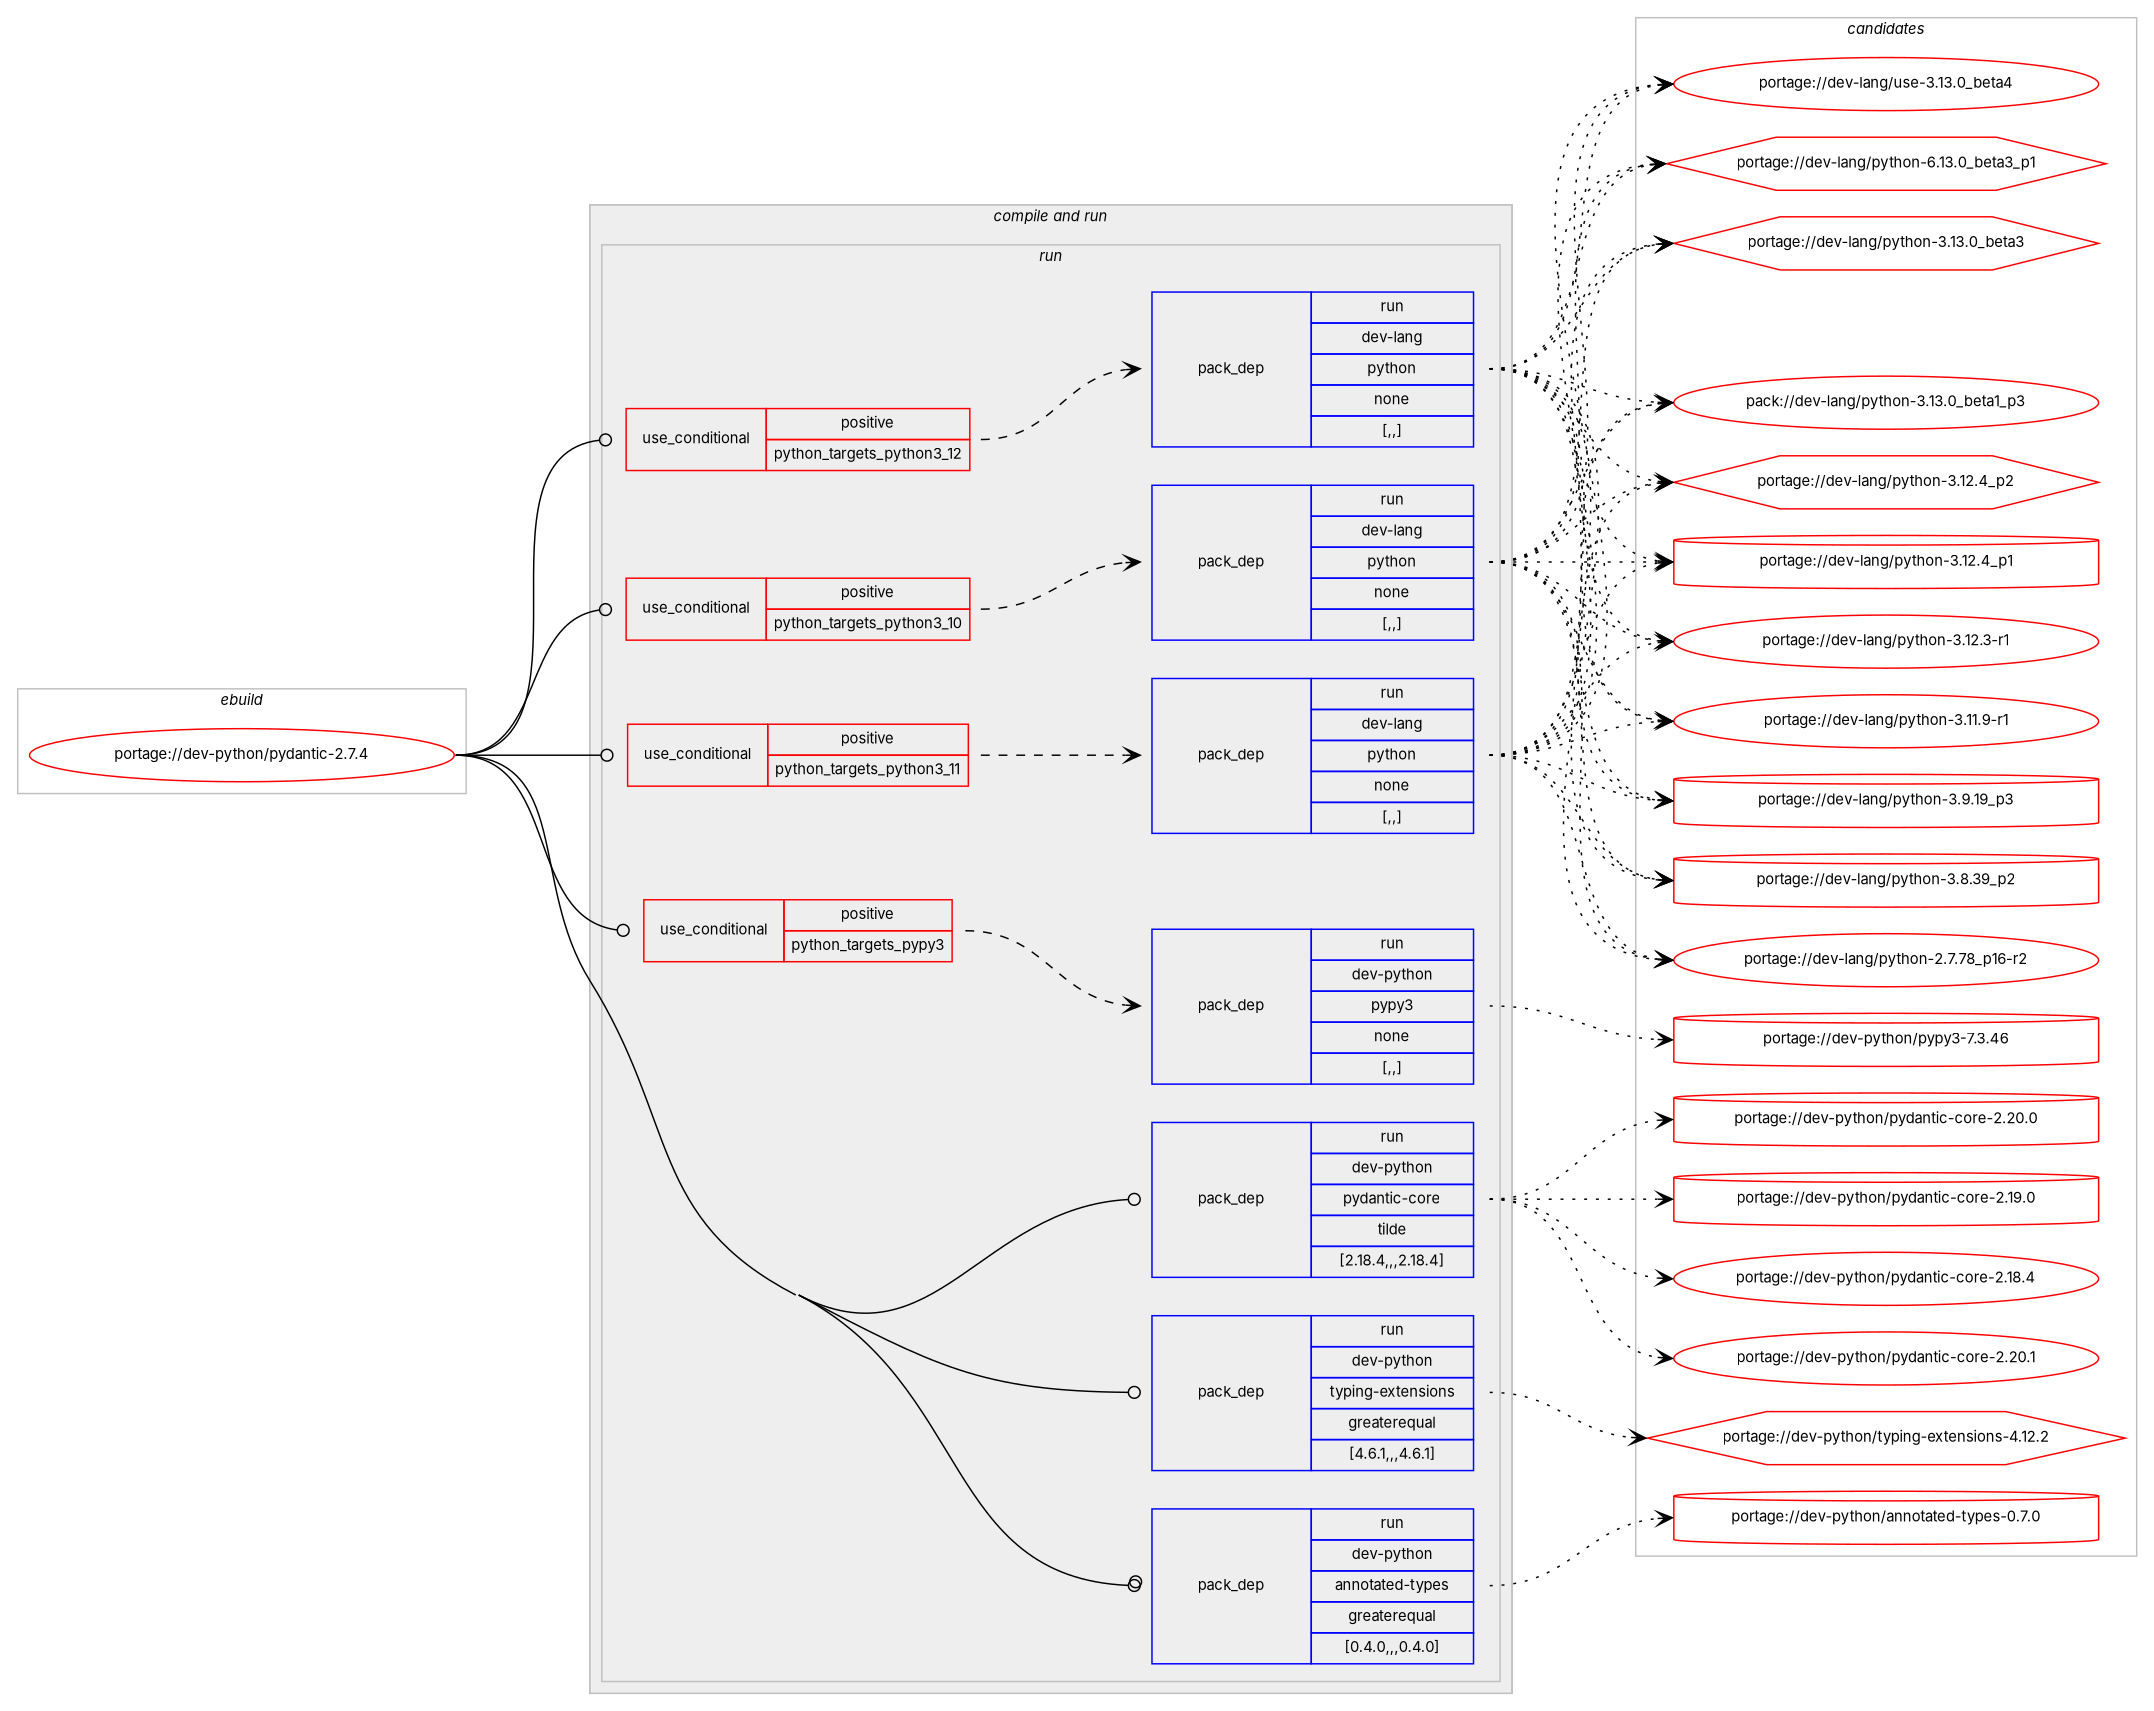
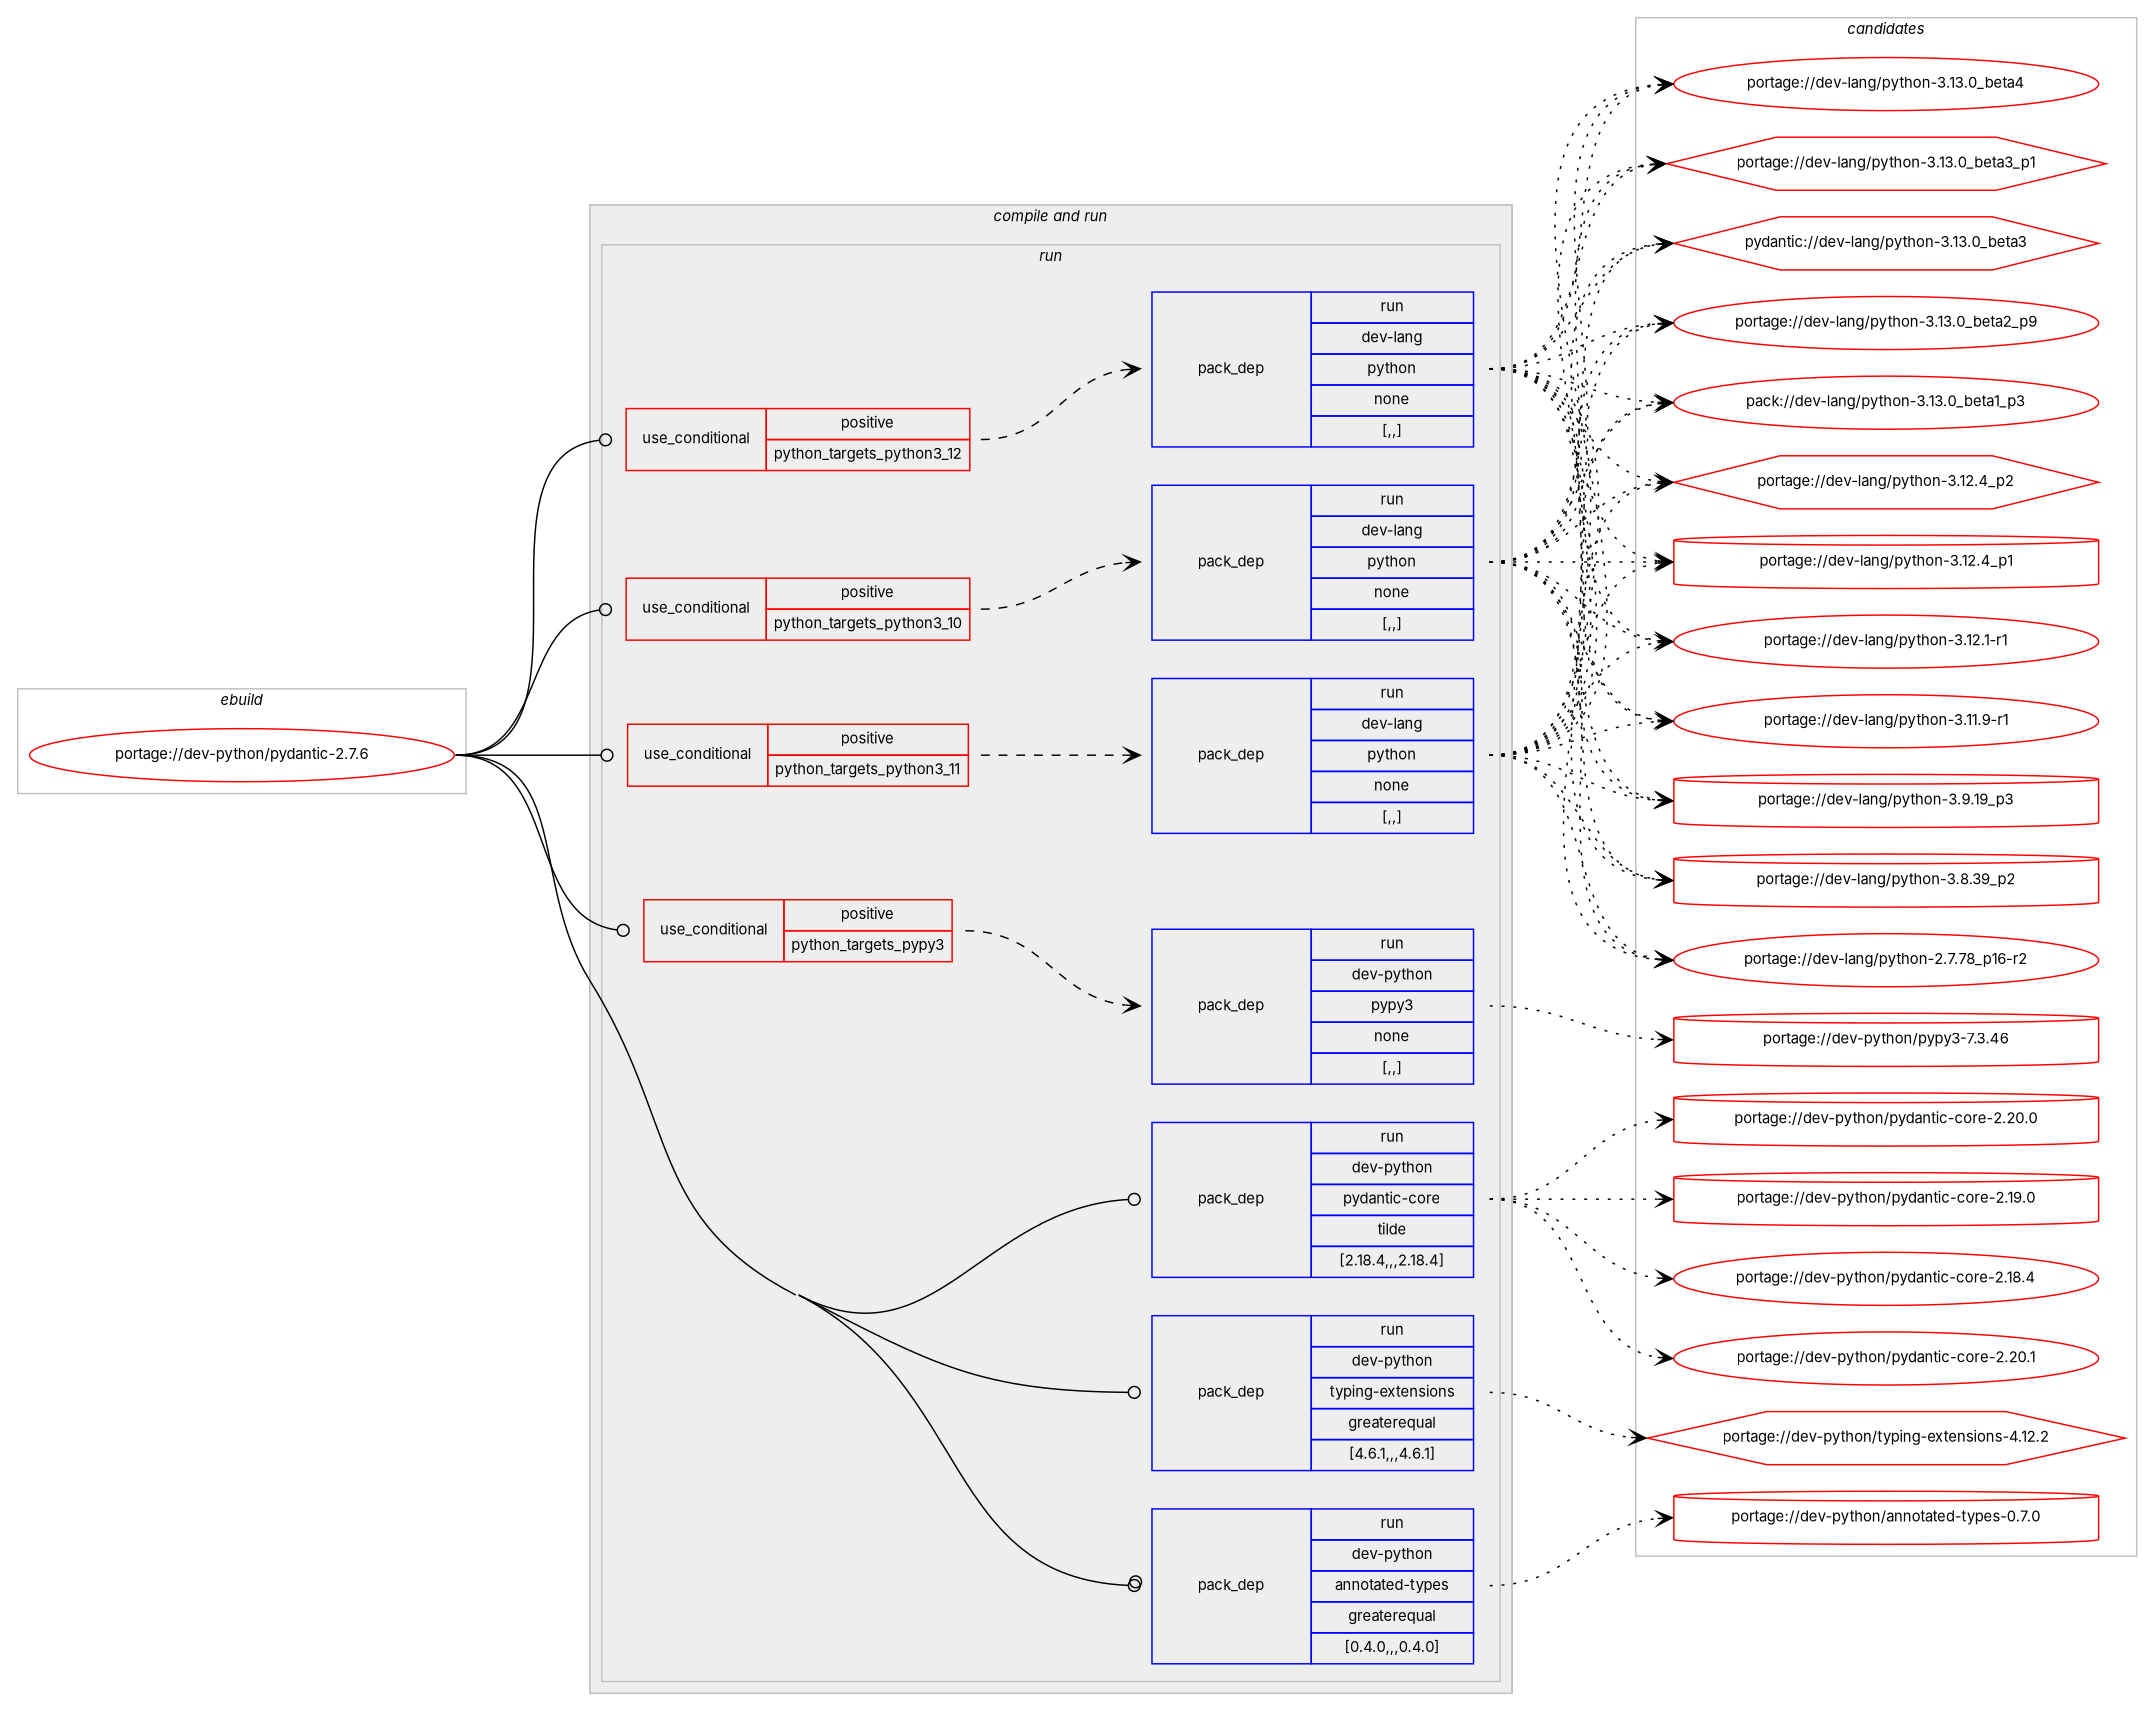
node "portage://dev-lang/use-3.13.0_beta4": label "portage://dev-lang/use-3.13.0_beta4" -> "portage://dev-lang/python-3.13.0_beta4"
node "portage://dev-lang/python-6.13.0_beta3_p1": label "portage://dev-lang/python-6.13.0_beta3_p1" -> "portage://dev-lang/python-3.13.0_beta3_p1"
node "portage://dev-lang/python-3.13.0_beta3": label "portage://dev-lang/python-3.13.0_beta3" -> "pydantic://dev-lang/python-3.13.0_beta3"
node "portage://dev-lang/python-3.13.0_beta2_p9": added
node "portage://dev-lang/python-3.12.3-r1": label "portage://dev-lang/python-3.12.3-r1" -> "portage://dev-lang/python-3.12.1-r1"
node "portage://dev-python/pydantic-2.7.4": label "portage://dev-python/pydantic-2.7.4" -> "portage://dev-python/pydantic-2.7.6"
